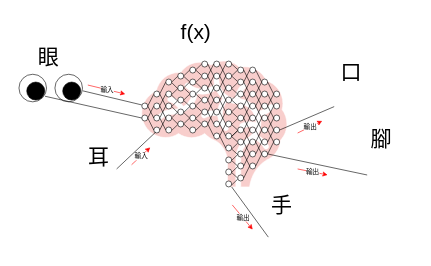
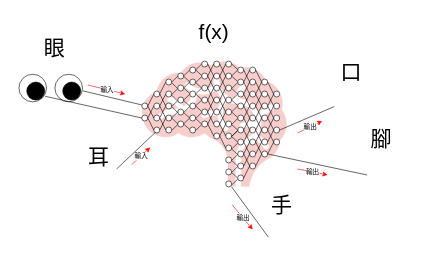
node "f(x)": moved (196, 31) -> (214, 31)
node "眼": moved (49, 56) -> (55, 47)
